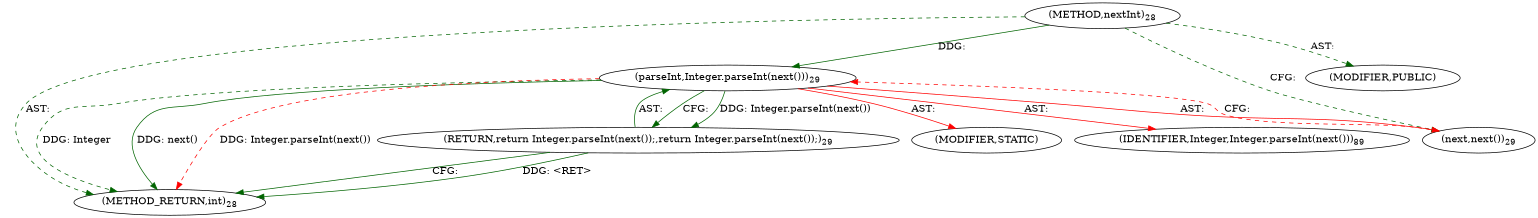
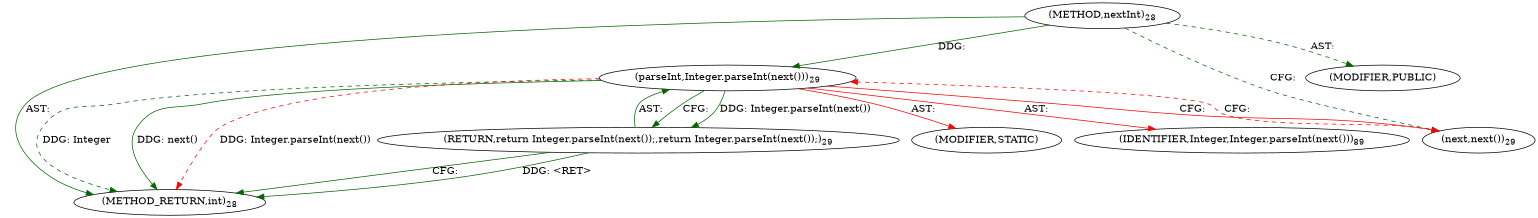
edge "(METHOD,nextInt)" -> "(METHOD_RETURN,int)": style dashed -> solid
edge "(parseInt,Integer.parseInt(next()))" -> "(next,next())": label "AST: " -> "CFG: "
